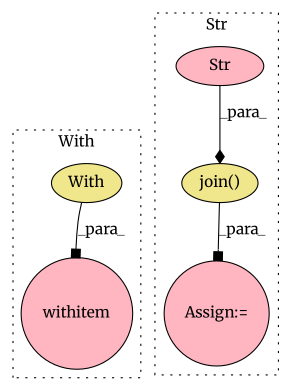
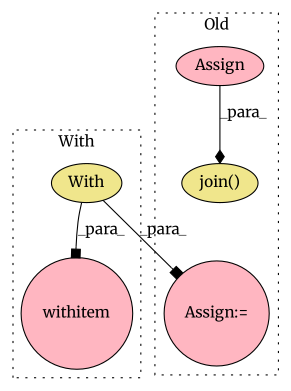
cluster "Str": label "Str" -> "Old"
node "Str": label "Str" -> "Assign"
edge "join()" -> "Assign:=": now "With" -> "Assign:="
